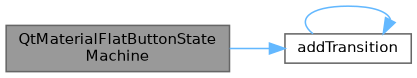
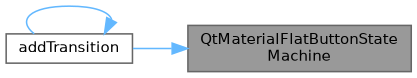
edge "QtMaterialFlatButtonState Machine" -> "addTransition": reversed
